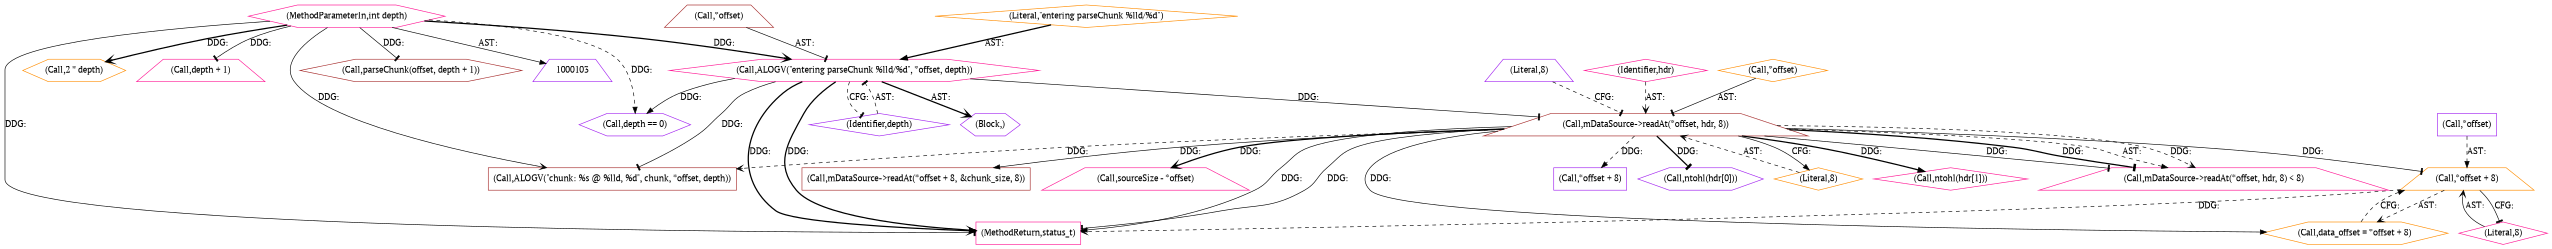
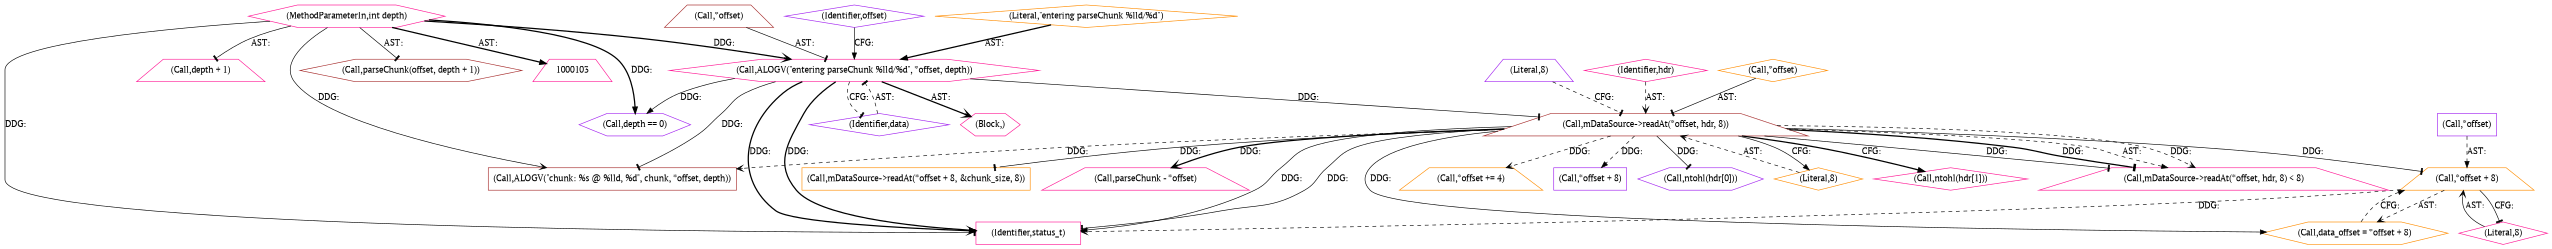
node "(Identifier,offset)": added
edge "(MethodParameterIn,int depth)" -> "(Call,depth == 0)": style dashed -> bold
edge "(MethodParameterIn,int depth)" -> "(Call,depth + 1)": label "DDG: " -> "AST: "
edge "(MethodParameterIn,int depth)" -> "(Call,parseChunk(offset, depth + 1))": label "DDG: " -> "AST: "
edge "(MethodParameterIn,int depth)" -> "1000103": style solid -> bold
node "(Call,2 * depth)": removed
node "1000103": color purple -> deeppink
node "(Identifier,depth)": label "(Identifier,depth)" -> "(Identifier,data)"
node "(Block,)": color purple -> deeppink
edge "(Call,mDataSource->readAt(*offset, hdr, 8))" -> "(Call,mDataSource->readAt(*offset + 8, &chunk_size, 8))": arrowhead normal -> tee
edge "(Call,mDataSource->readAt(*offset, hdr, 8))" -> "(Call,ntohl(hdr[0]))": style bold -> solid
edge "(Call,mDataSource->readAt(*offset, hdr, 8))" -> "(Call,ntohl(hdr[1]))": label "DDG: " -> "CFG: "
node "(Call,mDataSource->readAt(*offset + 8, &chunk_size, 8))": color brown -> darkorange
node "(Call,sourceSize - *offset)": label "(Call,sourceSize - *offset)" -> "(Call,parseChunk - *offset)"
node "(Call,*offset += 4)": added
node "(MethodReturn,status_t)": label "(MethodReturn,status_t)" -> "(Identifier,status_t)"
